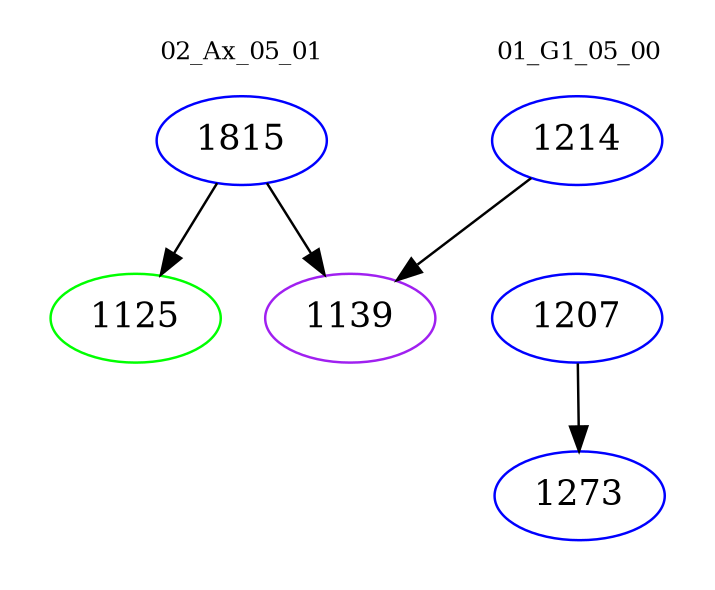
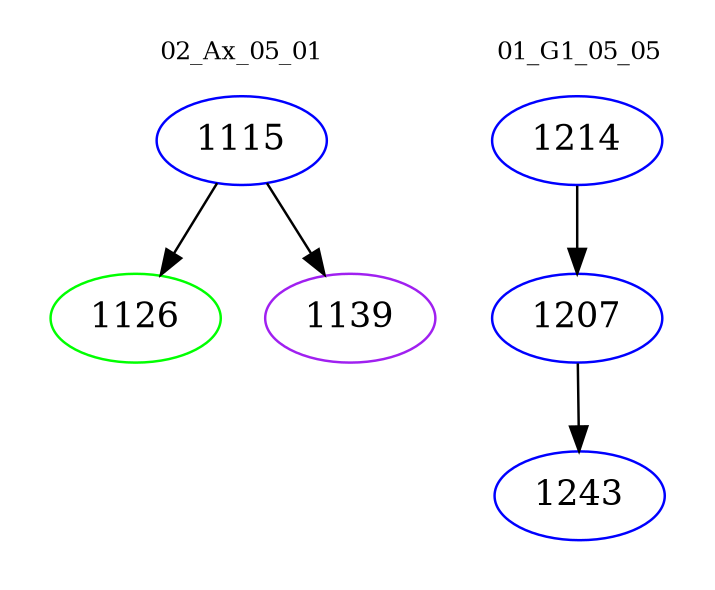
cluster "01_G1_05_00": label "01_G1_05_00" -> "01_G1_05_05"
node "1815": label "1815" -> "1115"
edge "1214" -> "1139": now "1214" -> "1207"
node "1125": label "1125" -> "1126"
node "1273": label "1273" -> "1243"
